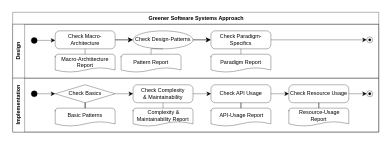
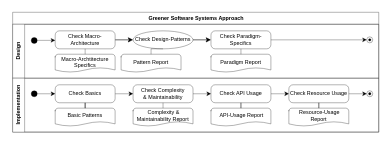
node "Macro-Archtitecture Report": label "Macro-Archtitecture Report" -> "Macro-Archtitecture Specifics"
node "Check Basics": shape diamond -> rounded rectangle
